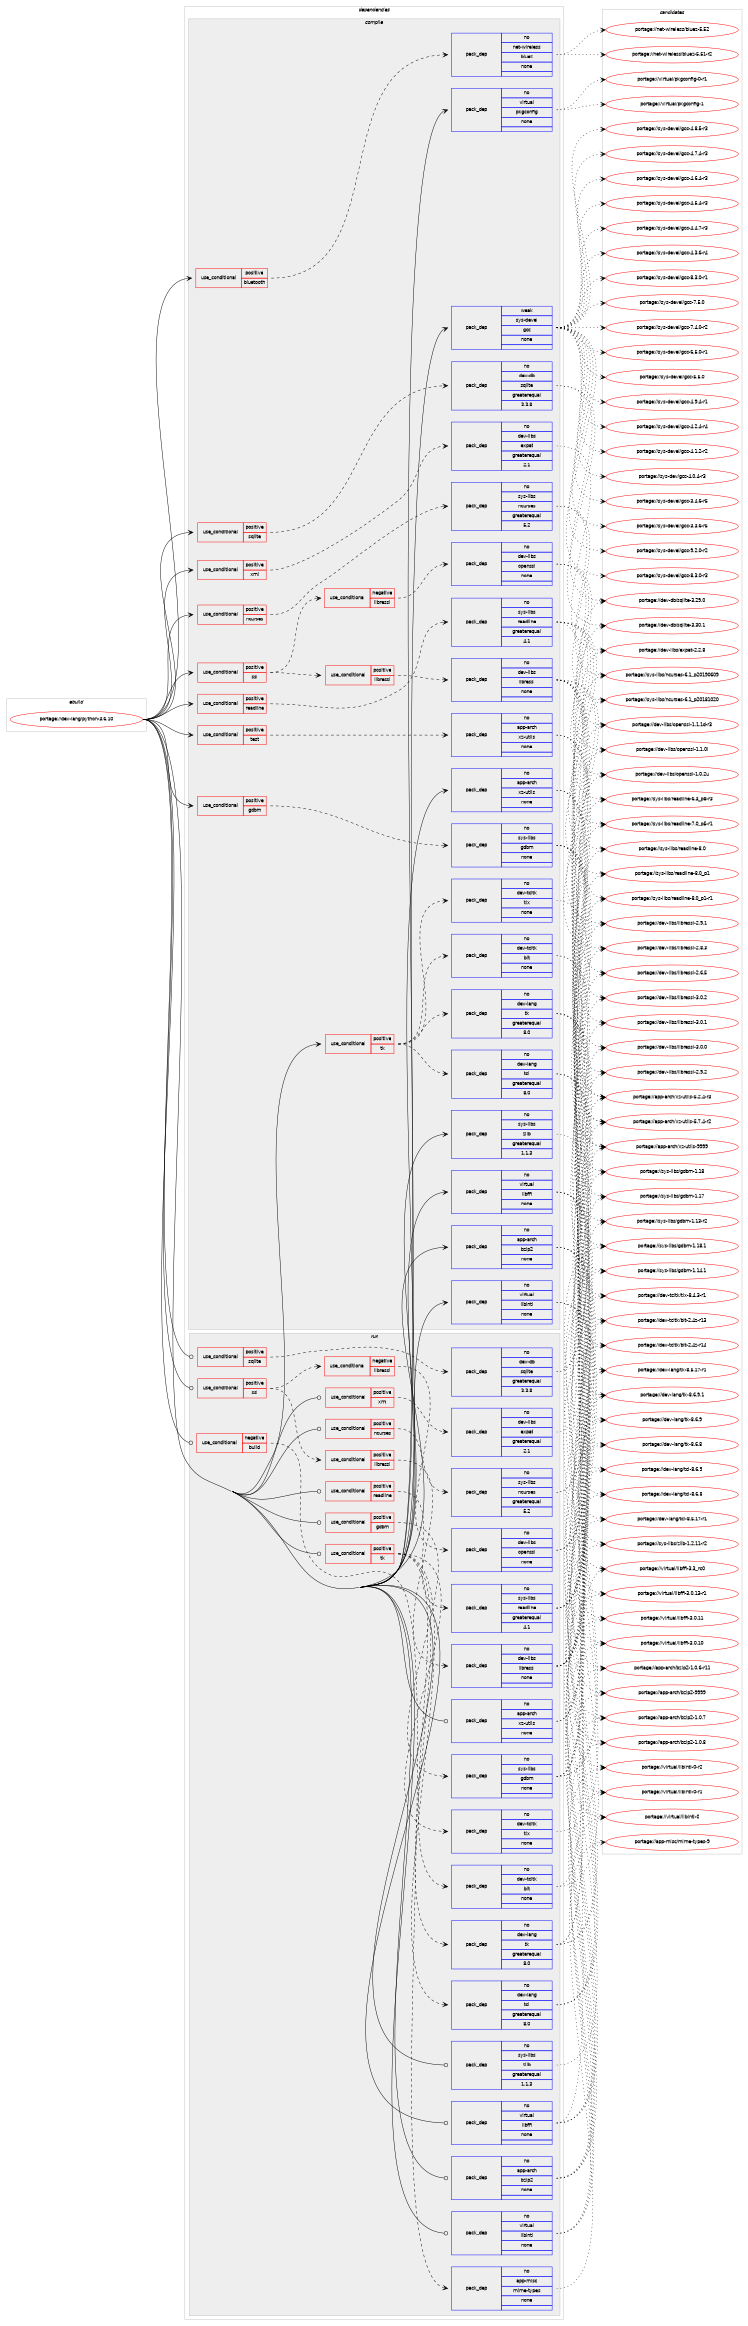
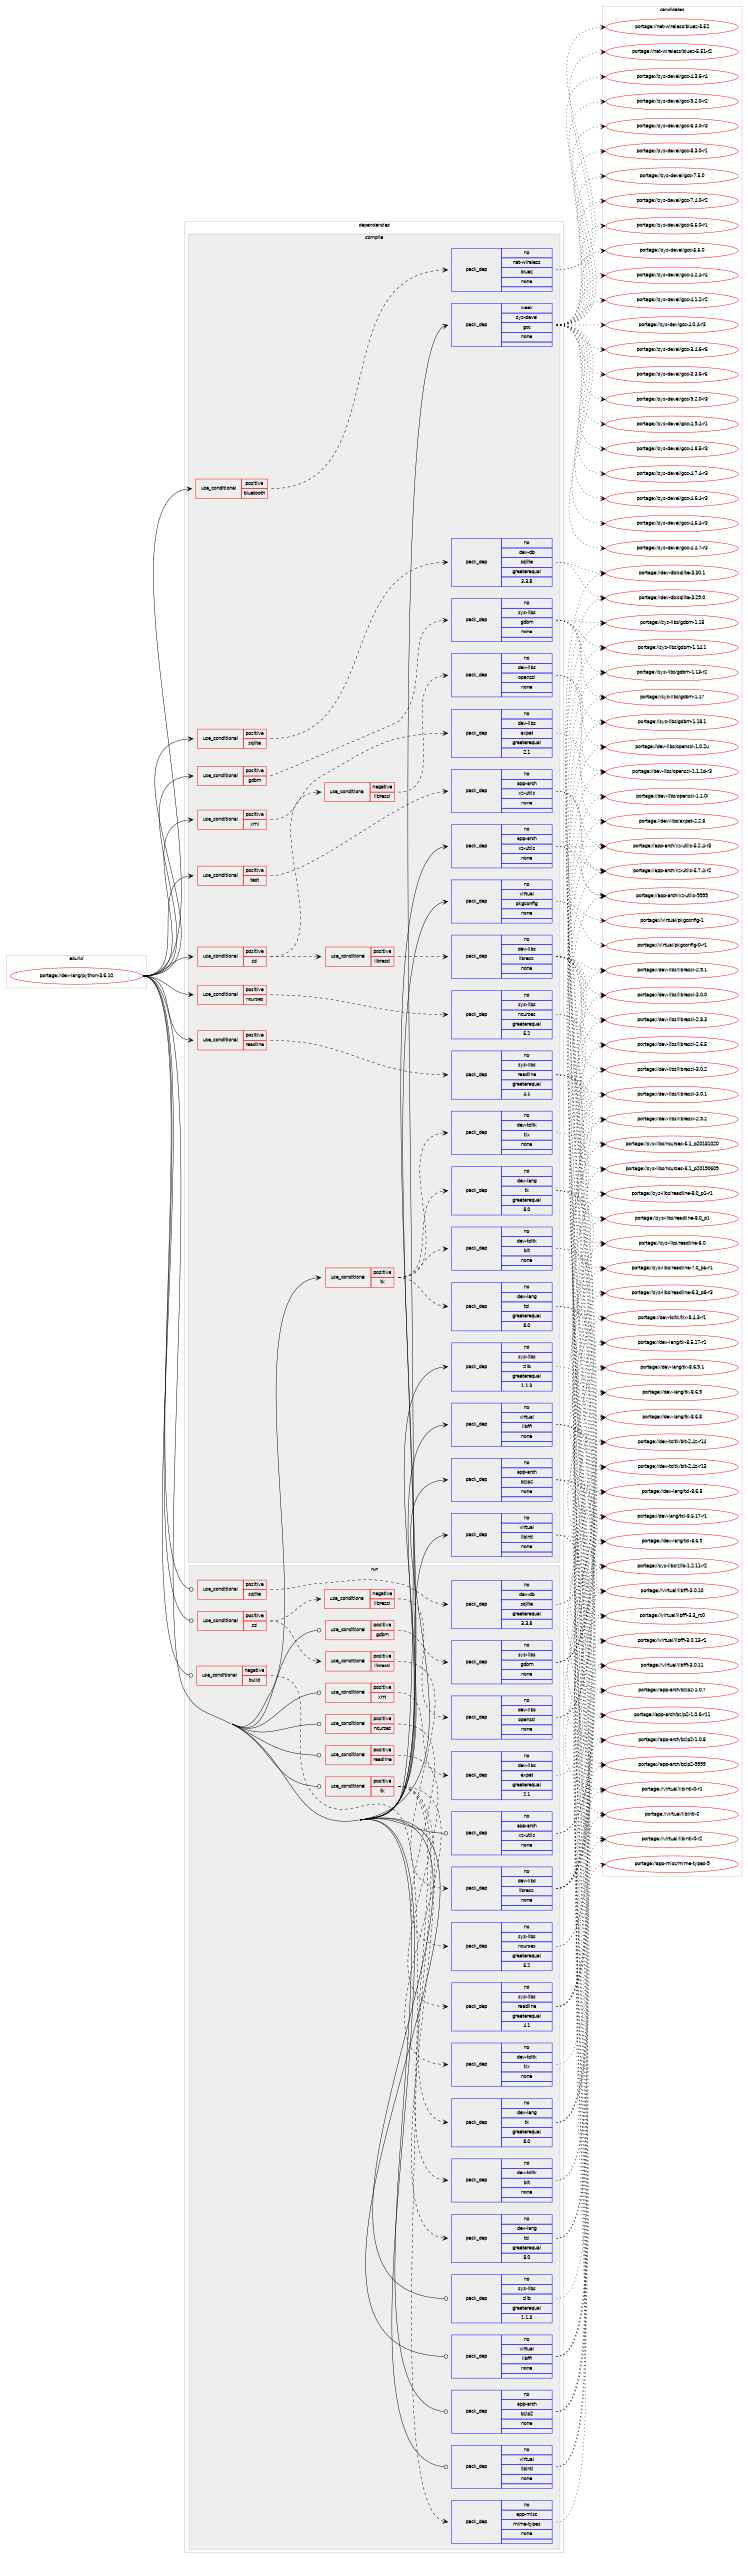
node "portage://sys-devel/gcc-9.2.0-r3": added
